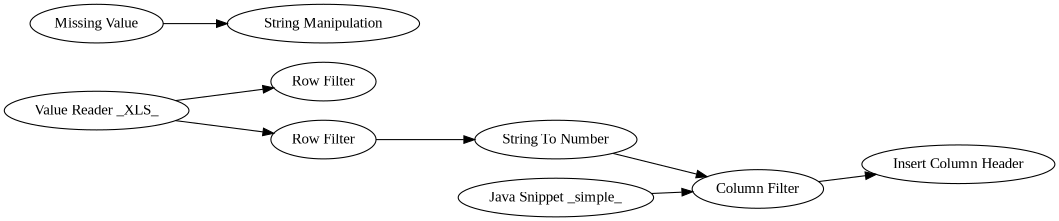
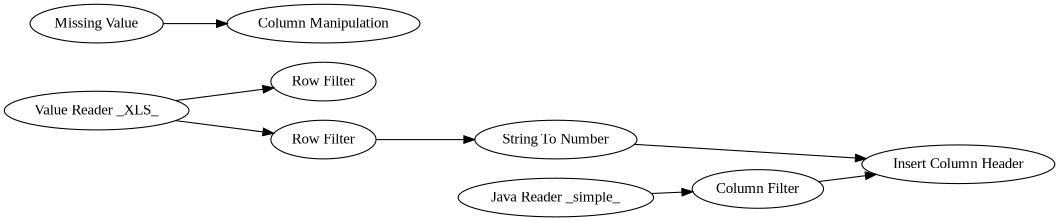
node "String Manipulation": label "String Manipulation" -> "Column Manipulation"
edge "String To Number" -> "Column Filter": now "String To Number" -> "Insert Column Header"
node "Java Snippet _simple_": label "Java Snippet _simple_" -> "Java Reader _simple_"
